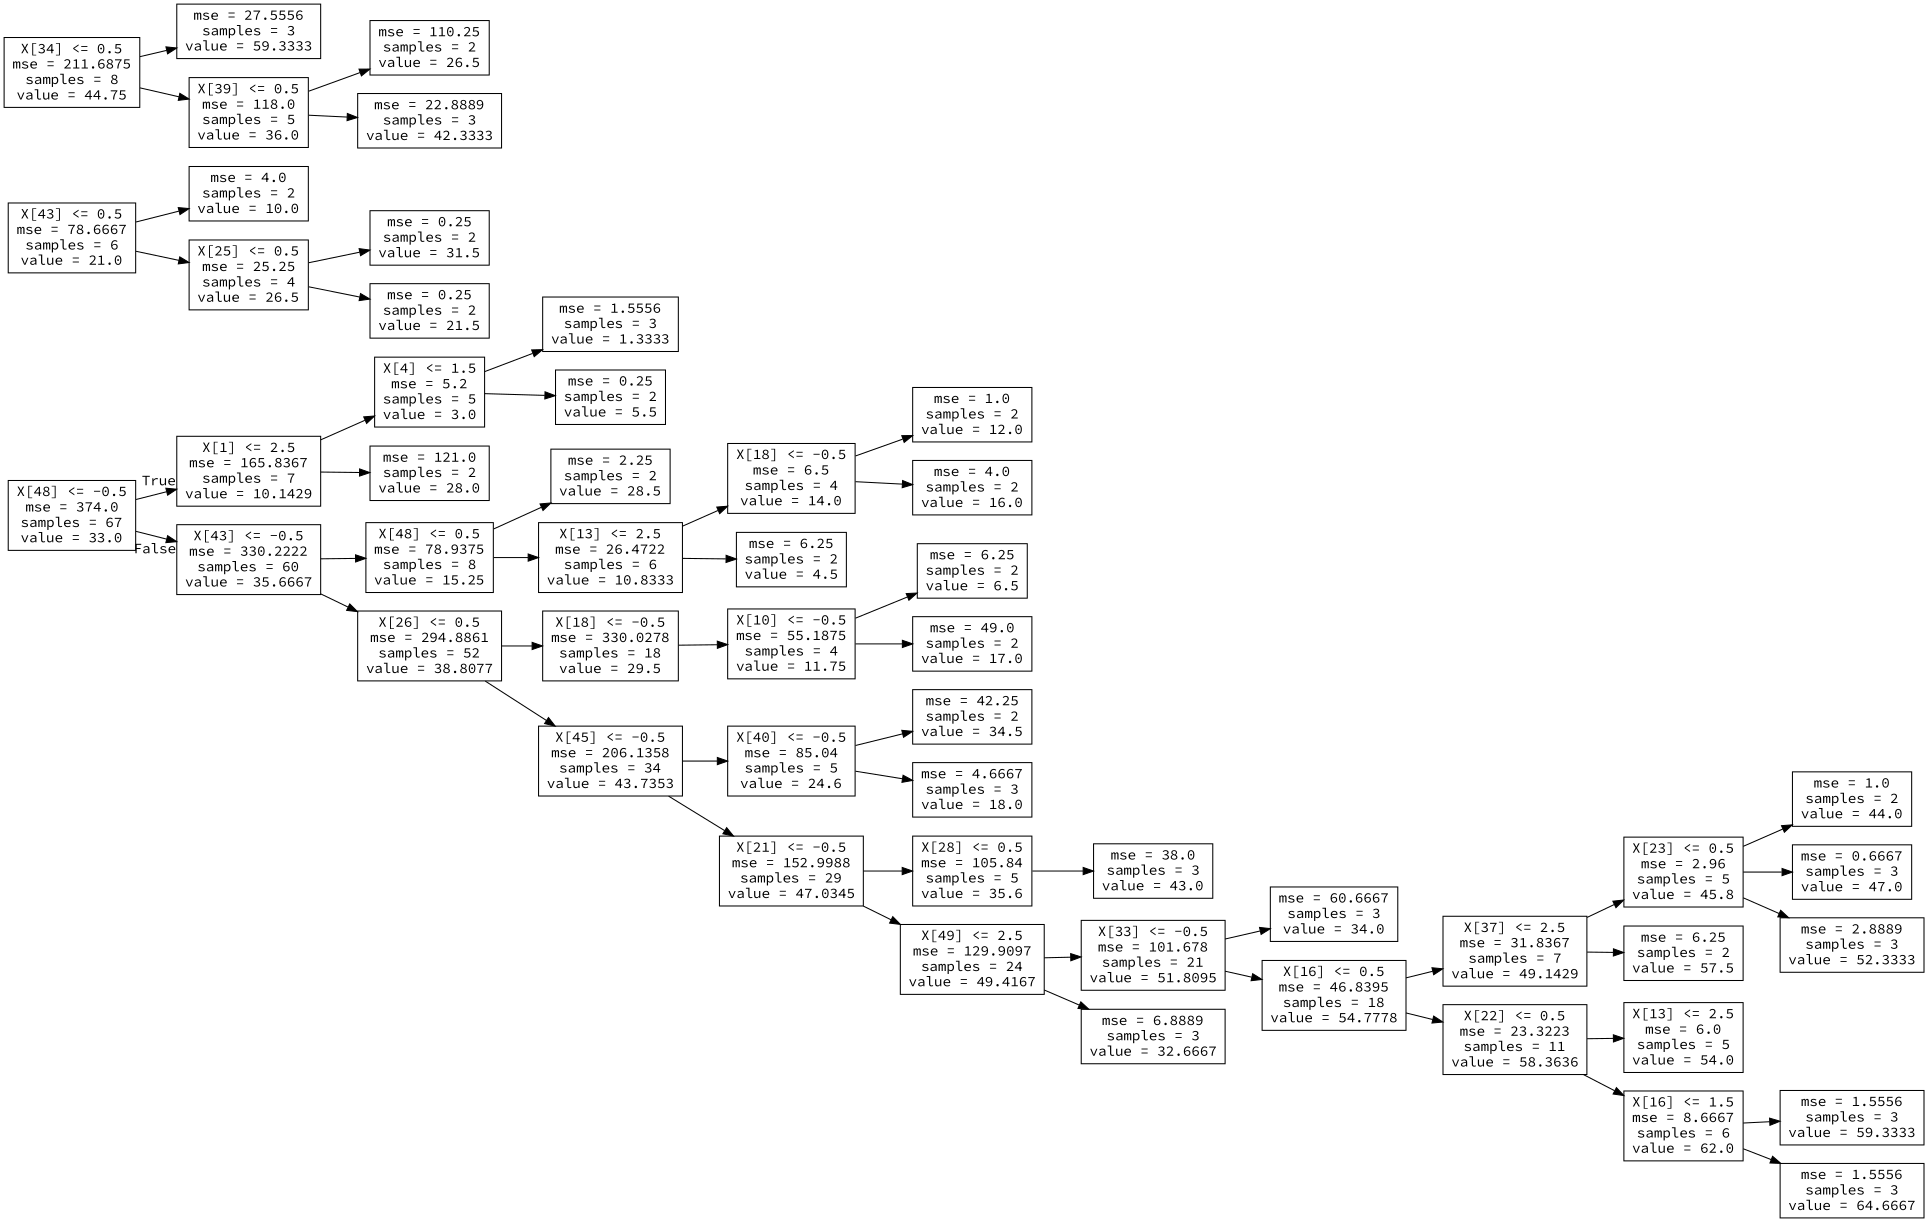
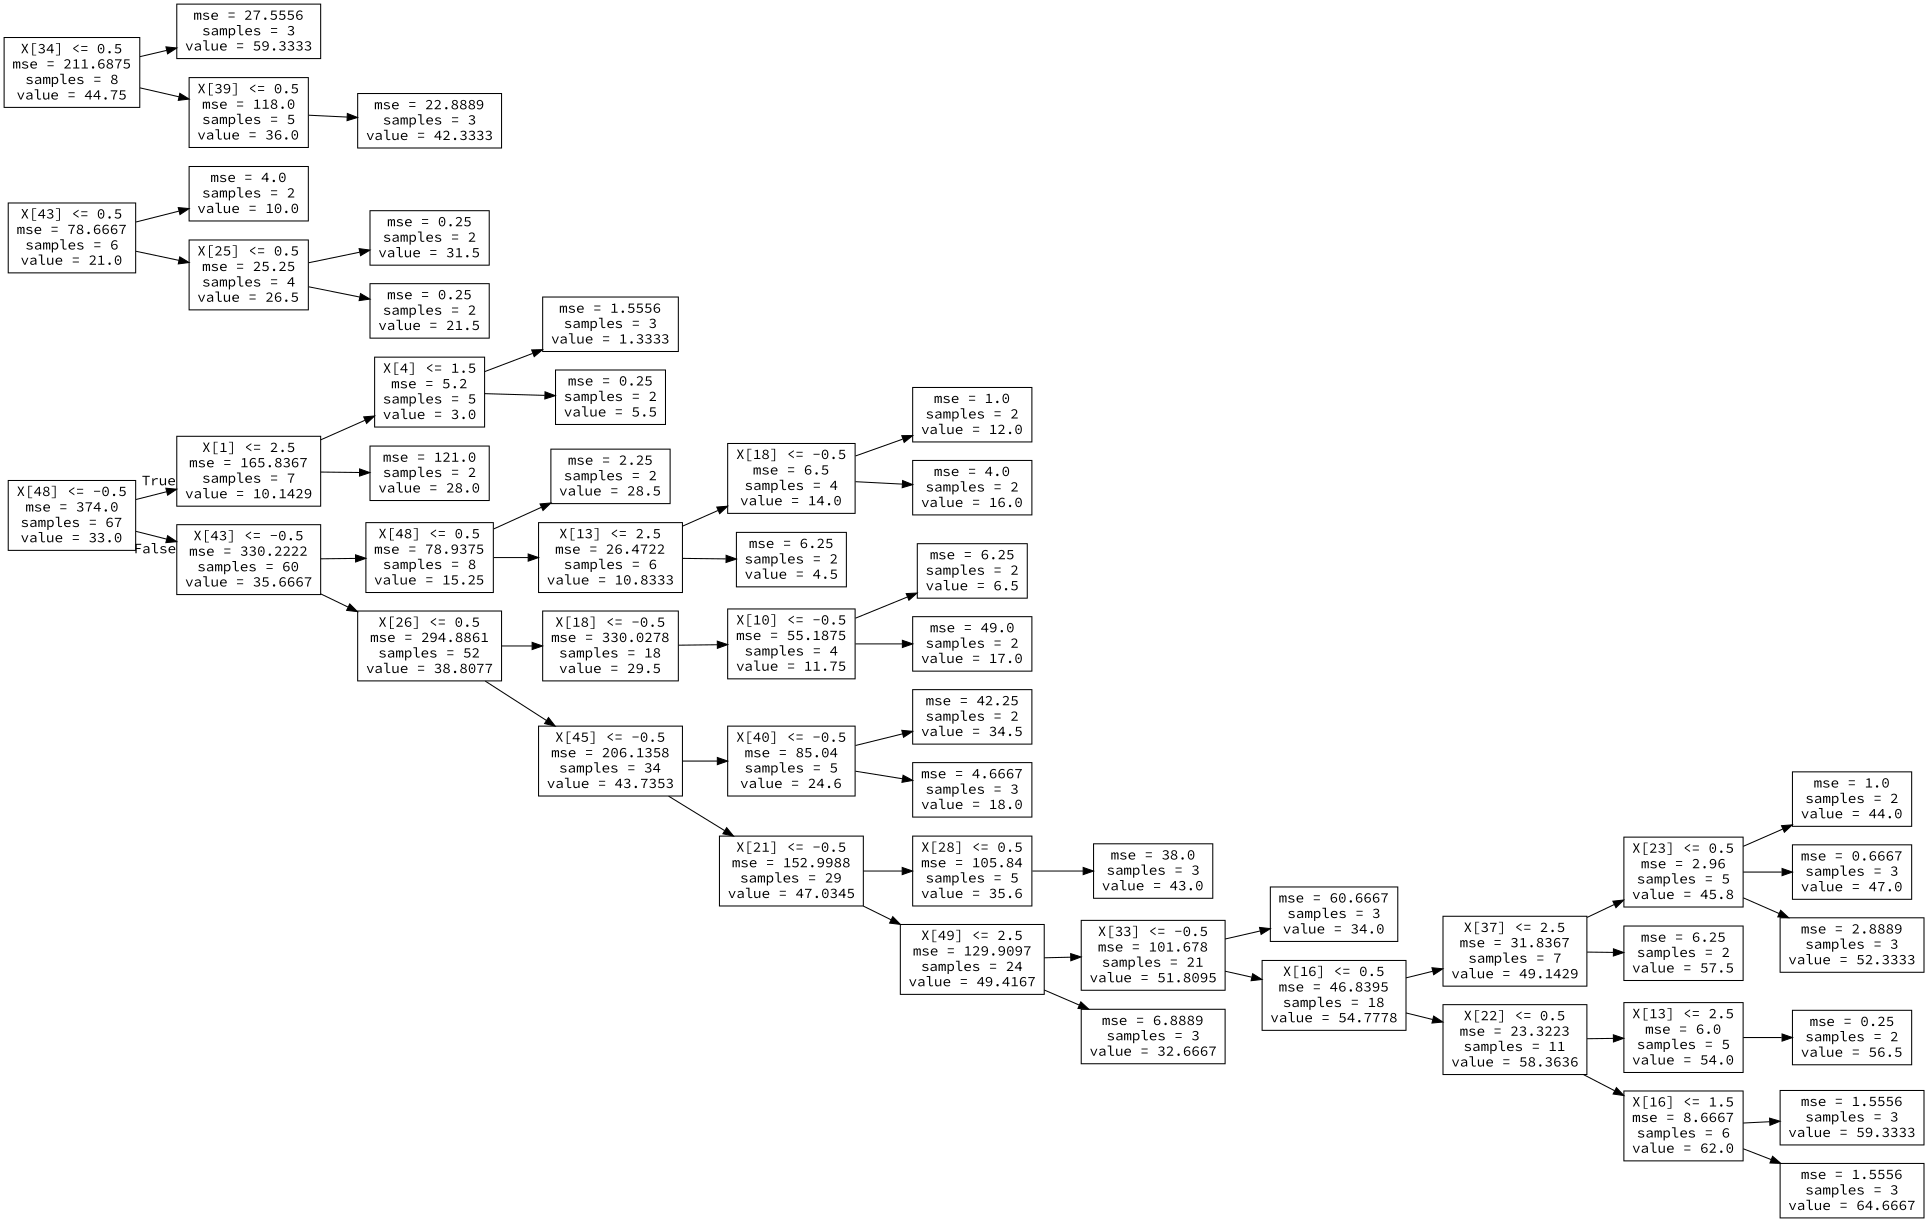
node "mse = 110.25 samples = 2 value = 26.5": removed
node "mse = 0.25 samples = 2 value = 56.5": added
